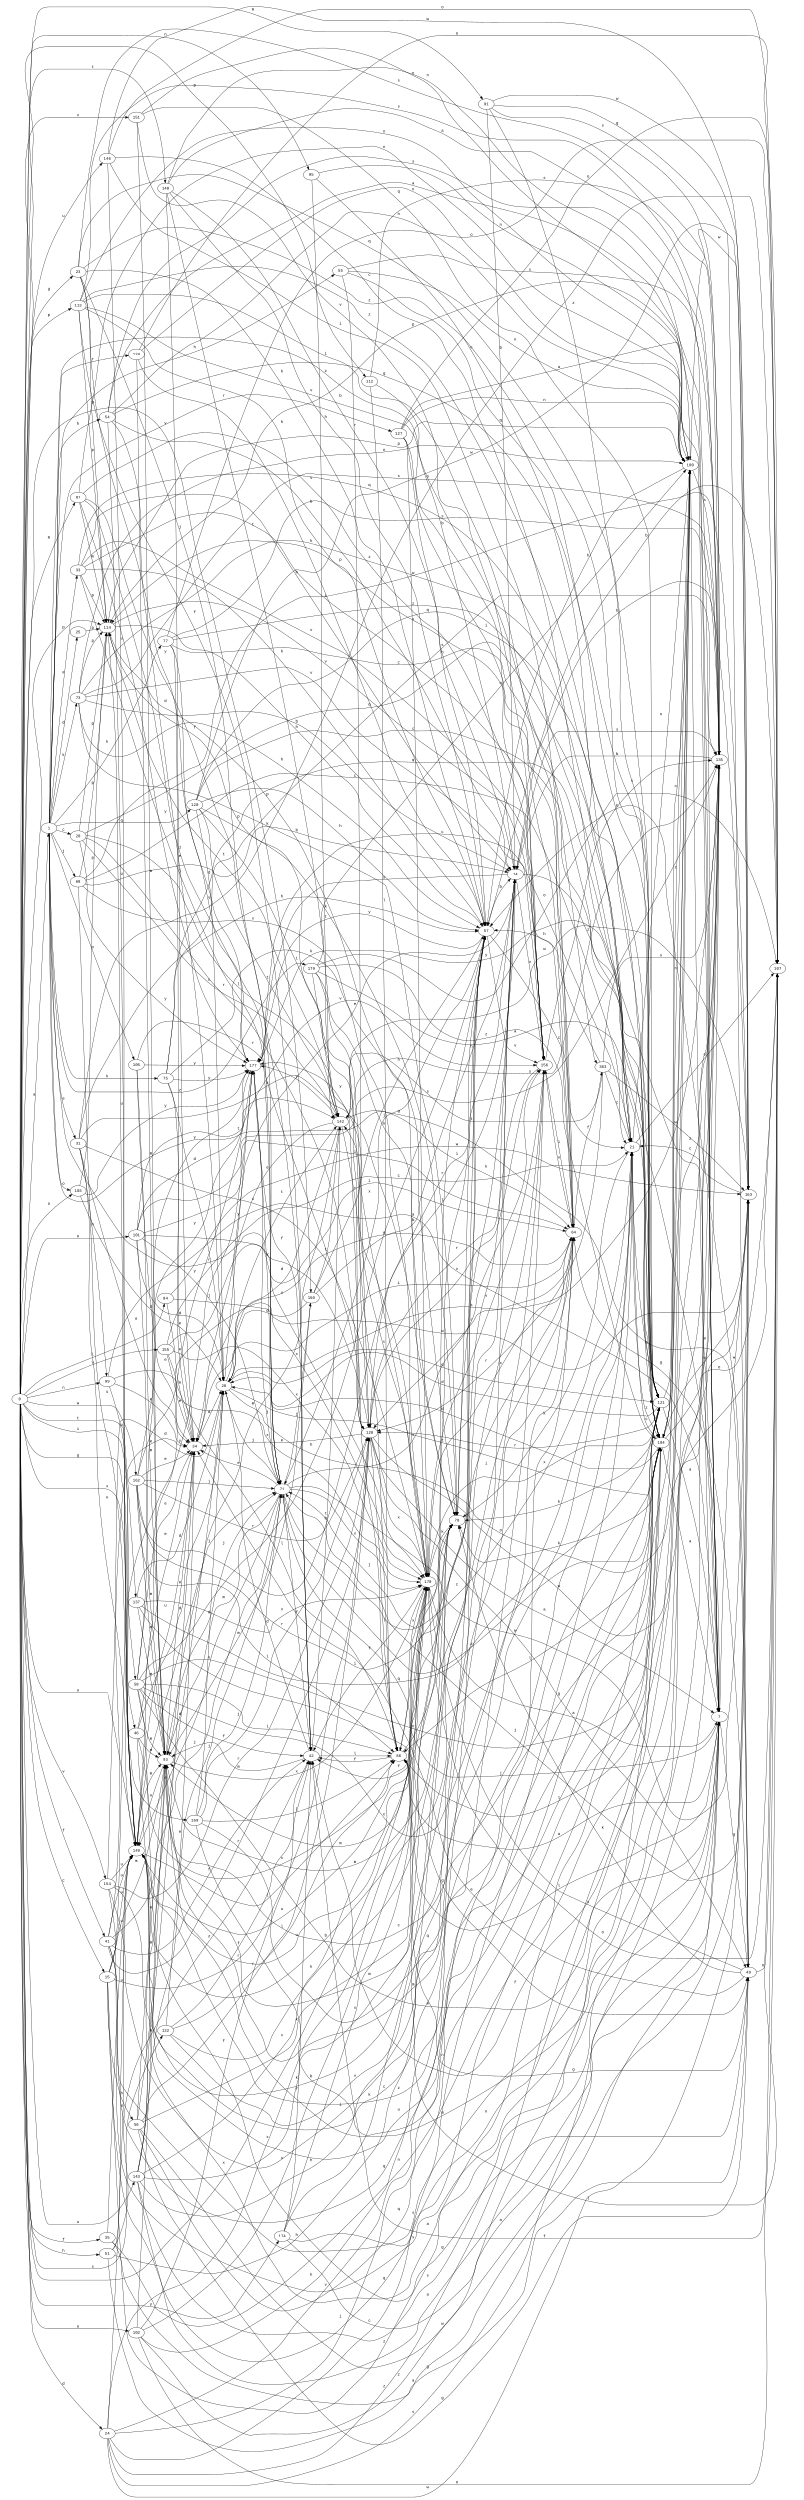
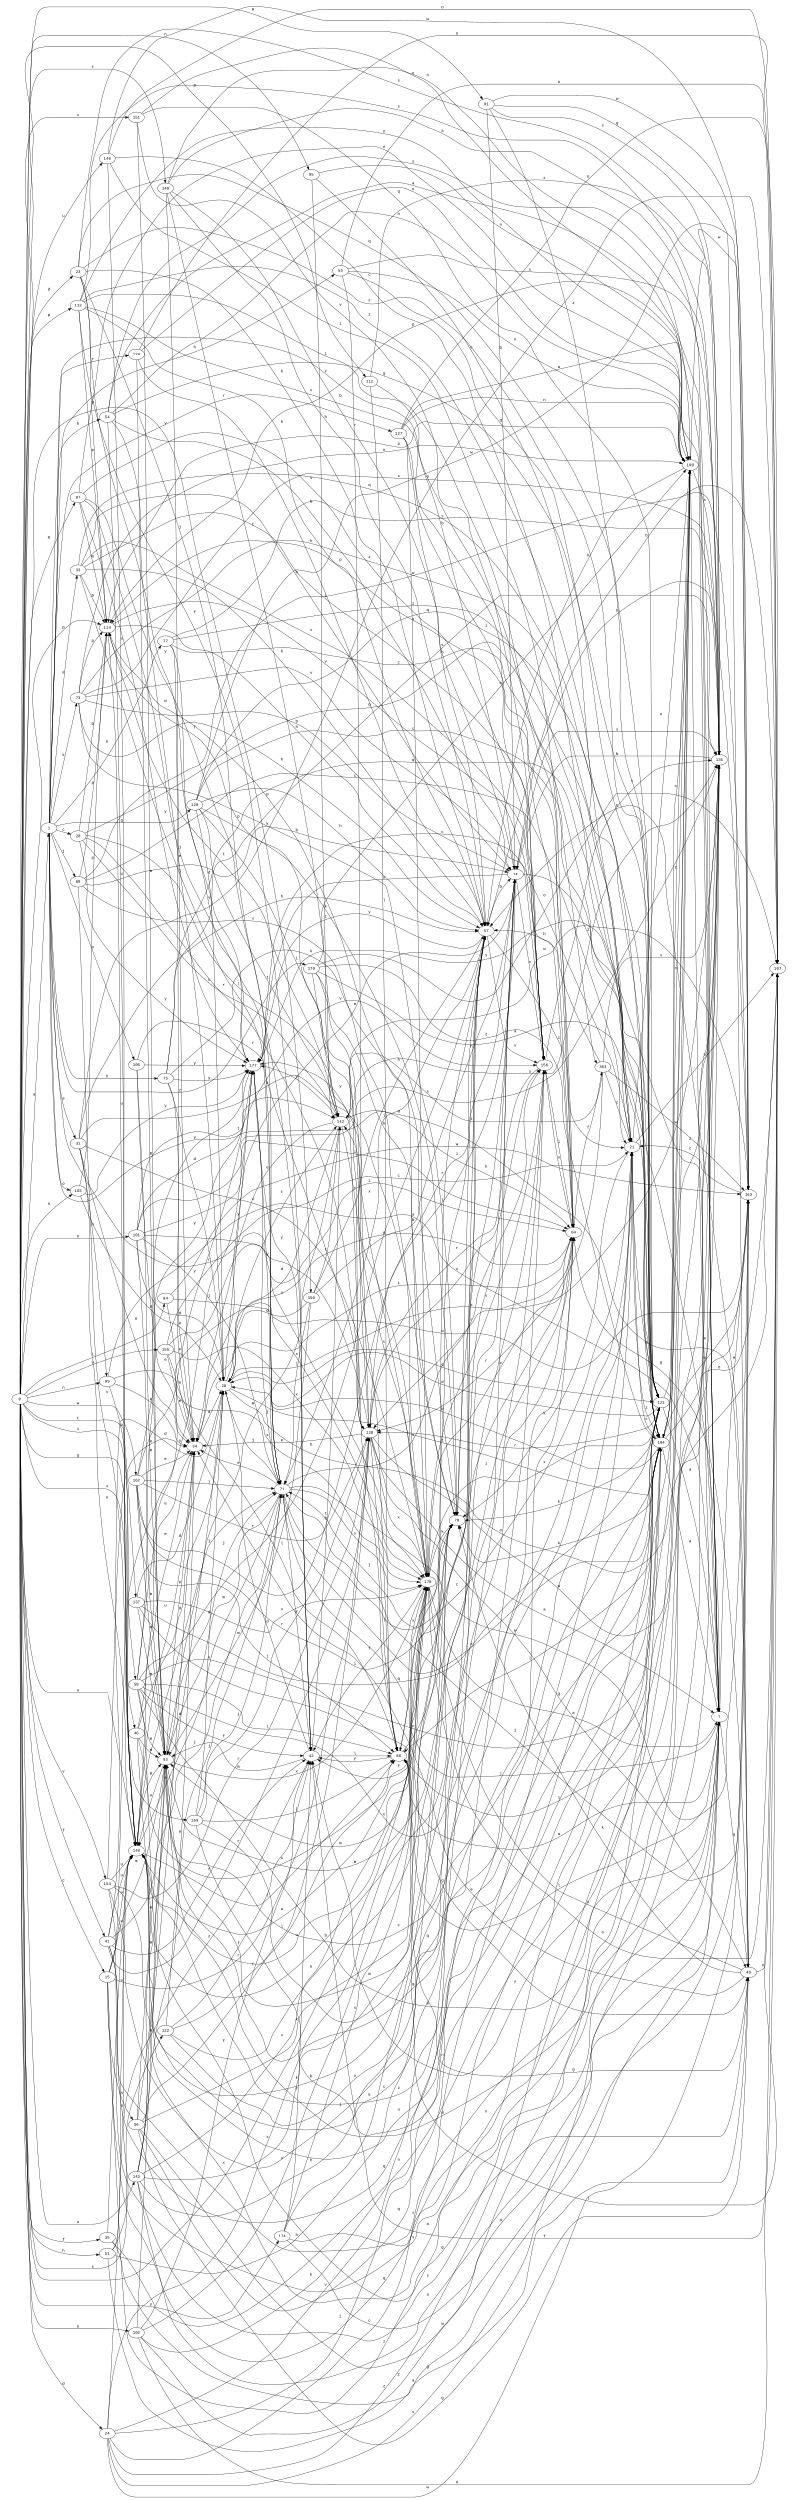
edge "77" -> "107": now "55" -> "107"
node "25": removed
edge "71" -> "150": reversed
